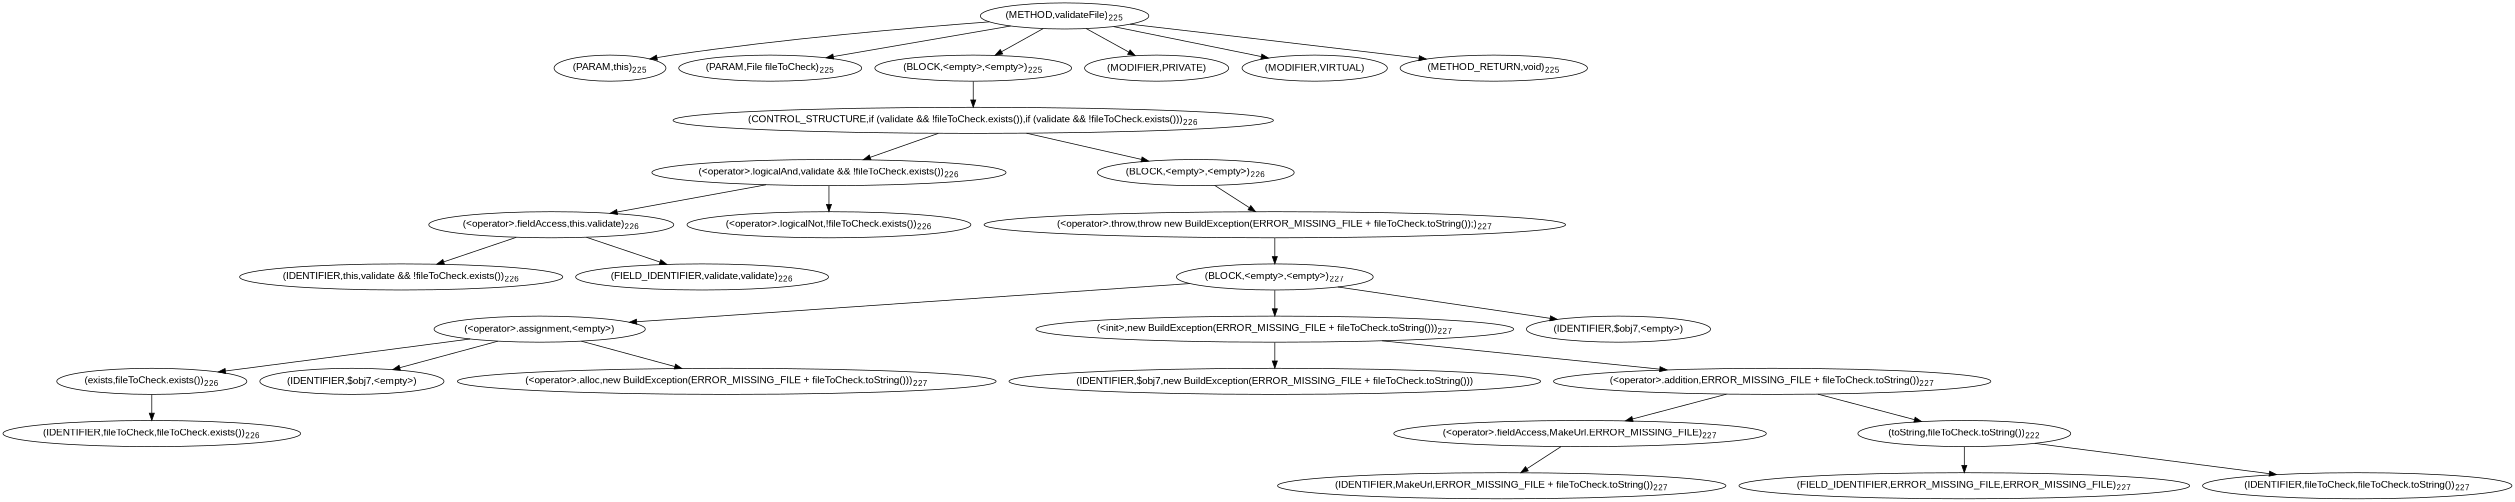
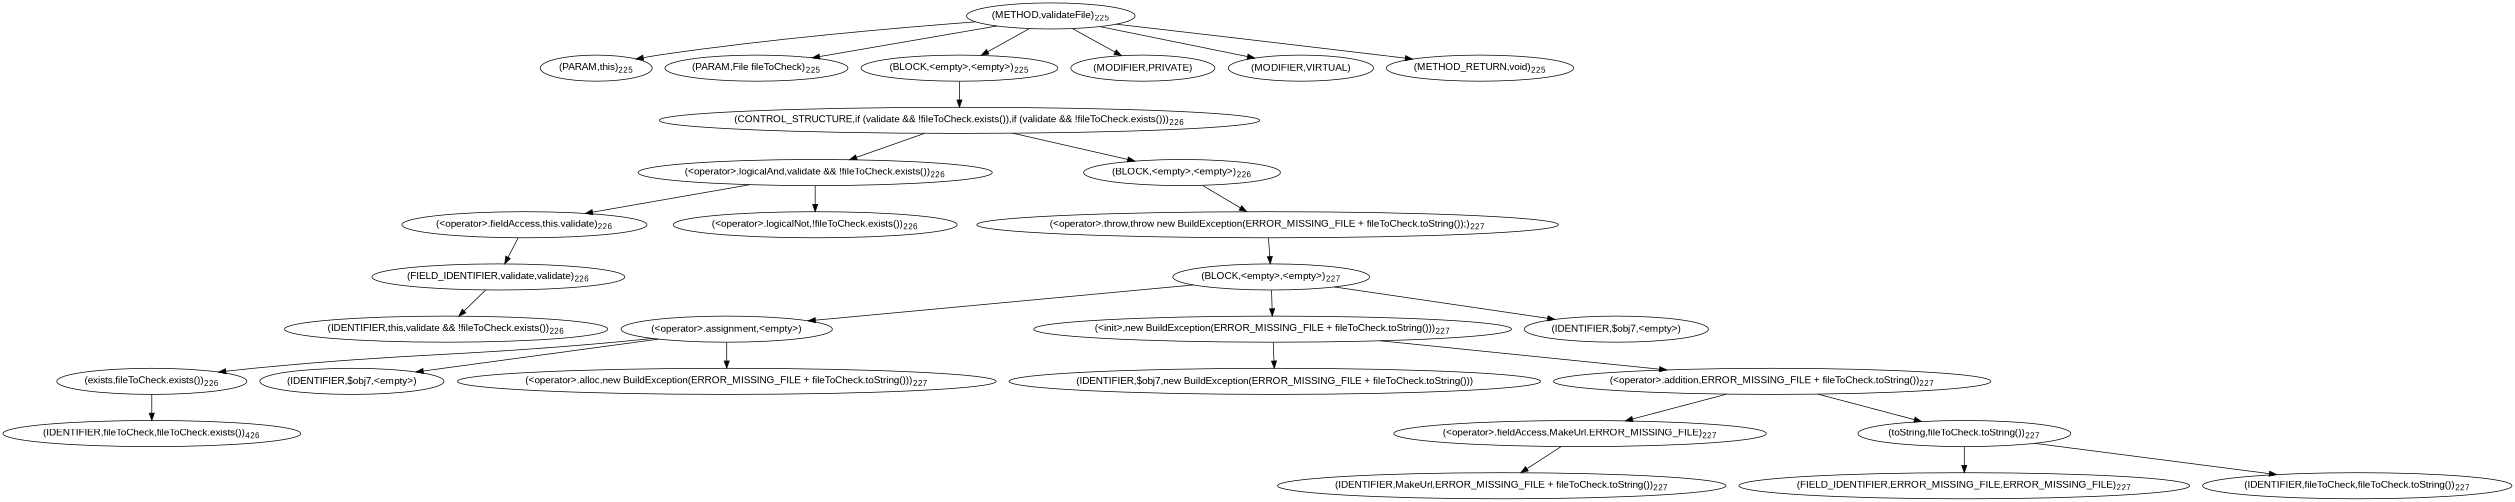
edge "(<operator>.fieldAccess,this.validate)" -> "(IDENTIFIER,this,validate && !fileToCheck.exists())": now "(FIELD_IDENTIFIER,validate,validate)" -> "(IDENTIFIER,this,validate && !fileToCheck.exists())"
node "(IDENTIFIER,fileToCheck,fileToCheck.exists())": text "226" -> "426"
node "(toString,fileToCheck.toString())": text "222" -> "227"
